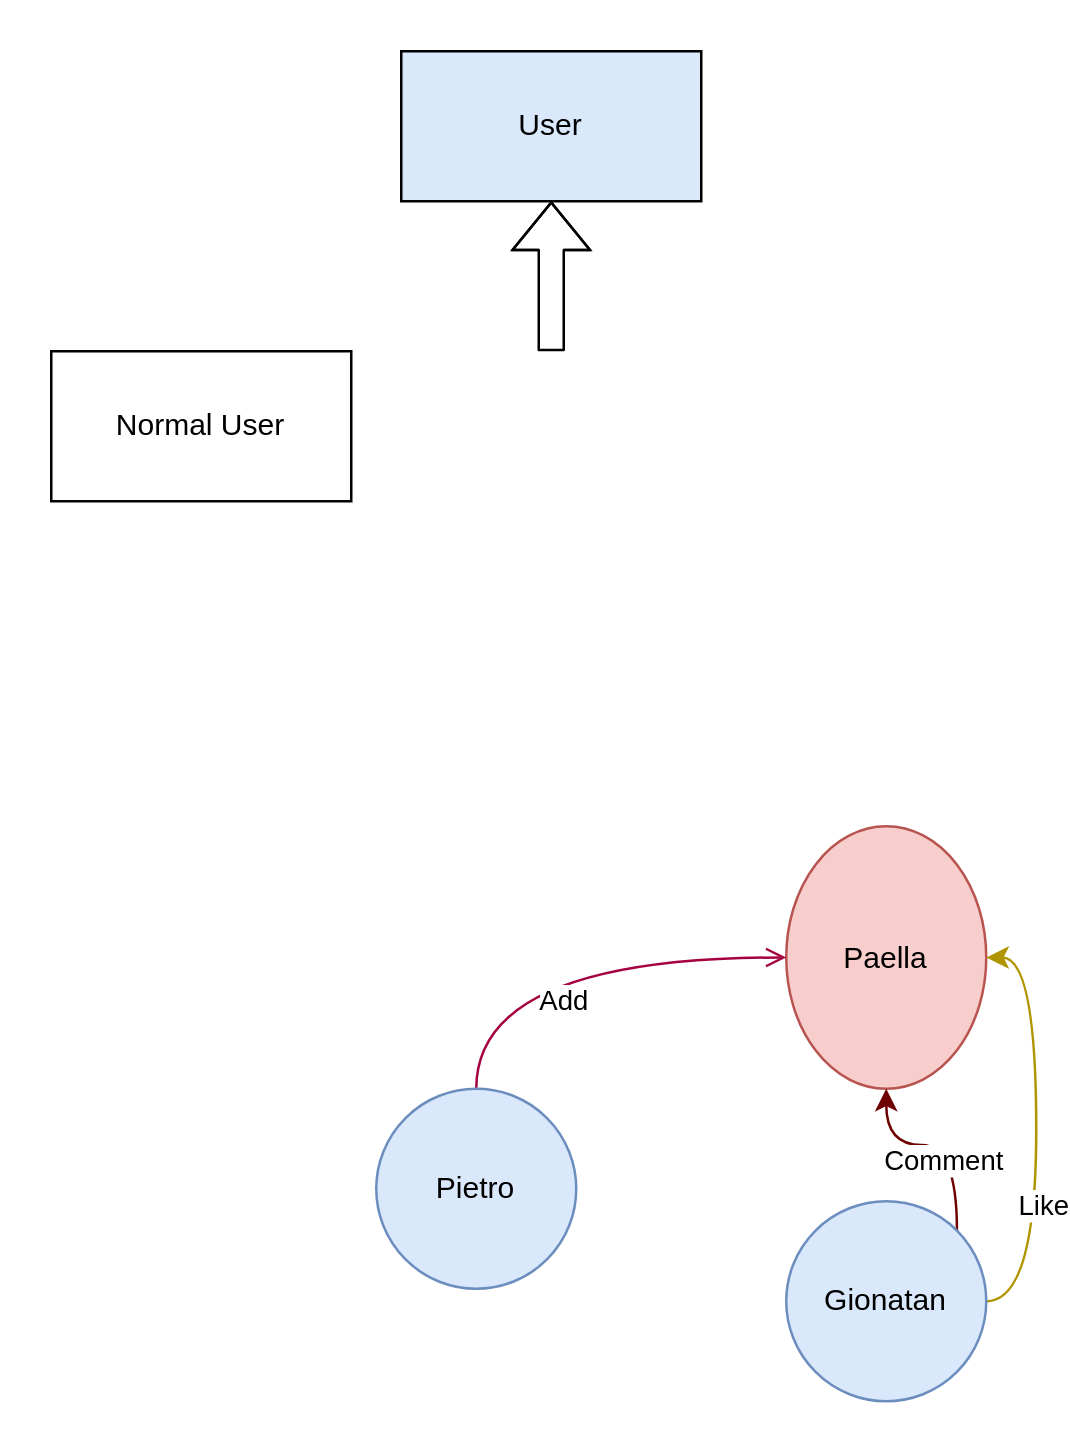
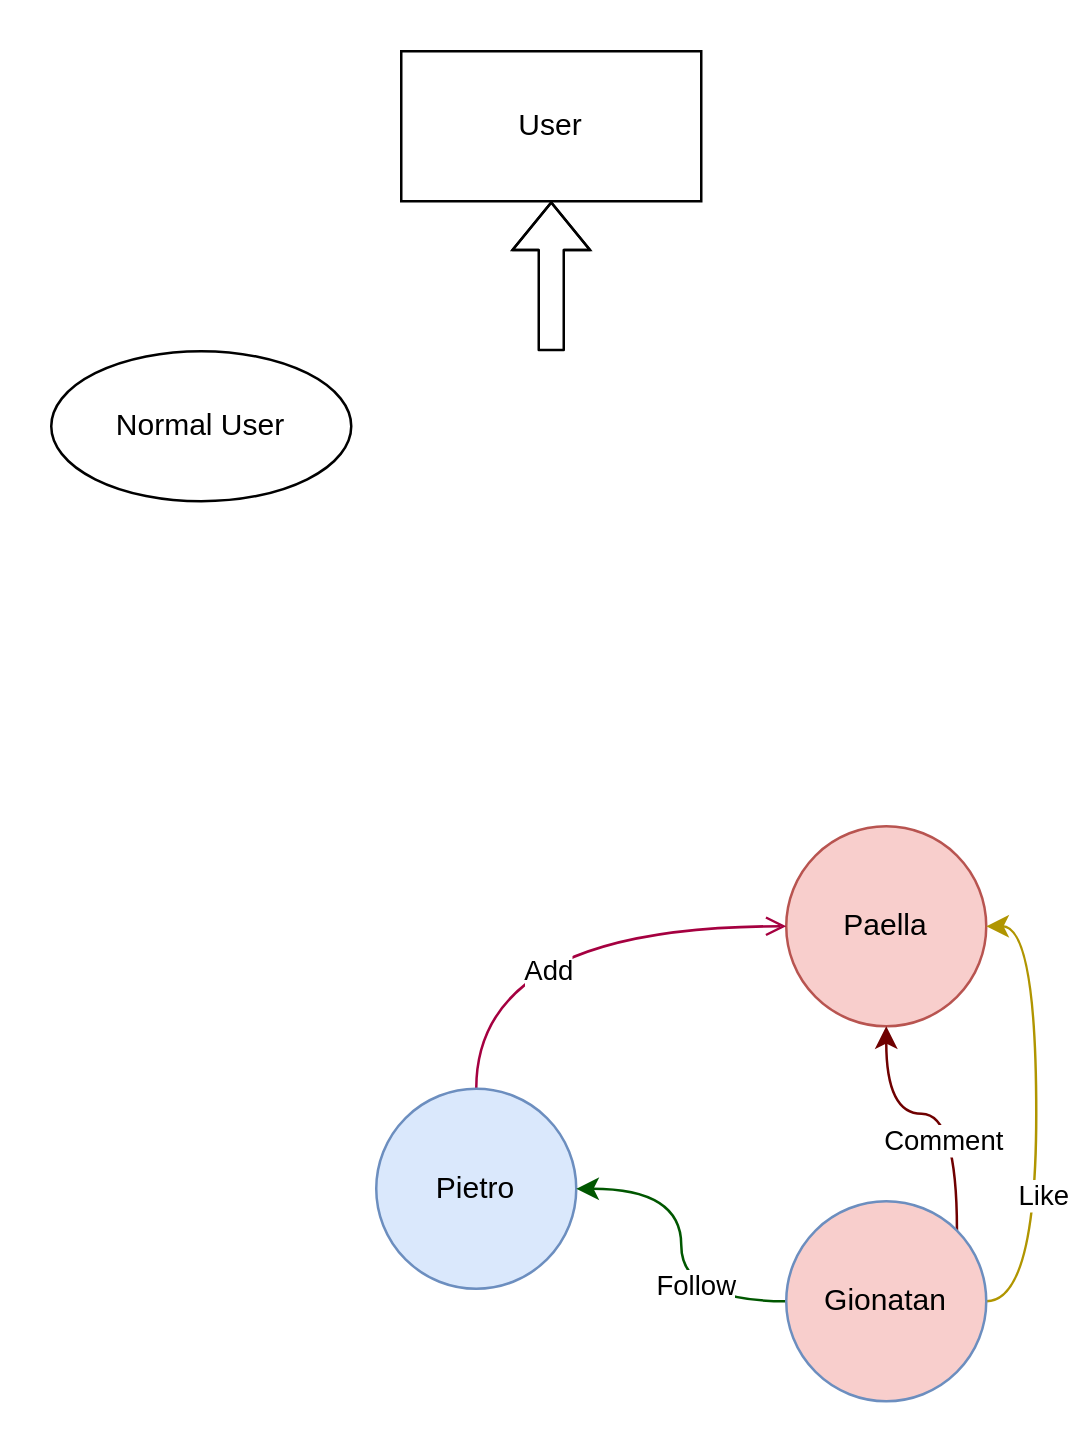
node "User": fillcolor #dae8fc -> #ffffff
node "Normal User": shape rectangle -> ellipse
node "Paella": size 200x263 -> 200x200
edge "Gionatan" -> "Pietro": added, label "Follow"
node "Gionatan": fillcolor #dae8fc -> #f8cecc
